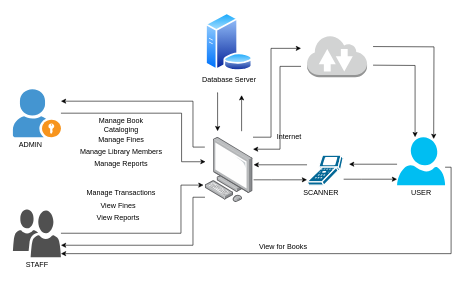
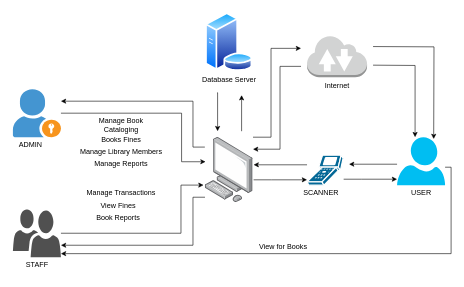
node "Internet": moved (289, 137) -> (337, 86)
node "Manage Fines": label "Manage Fines" -> "Books Fines"
node "View Reports": label "View Reports" -> "Book Reports"
